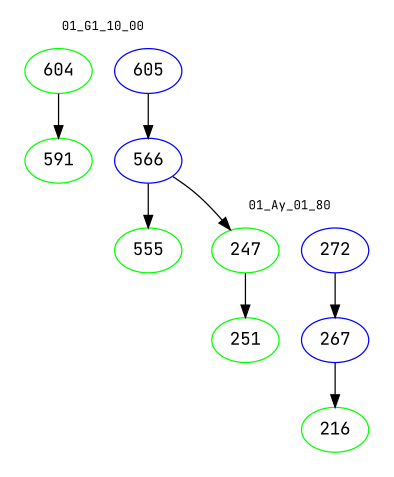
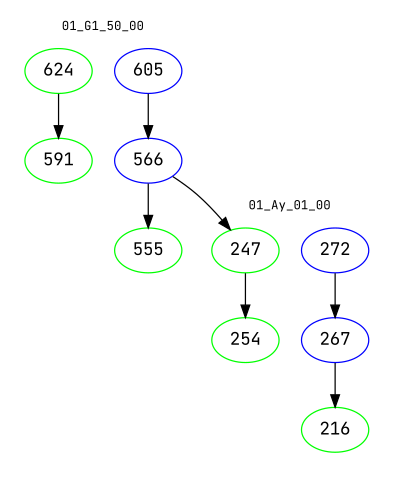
cluster "01_G1_10_00": label "01_G1_10_00" -> "01_G1_50_00"
node "604": label "604" -> "624"
cluster "01_Ay_01_80": label "01_Ay_01_80" -> "01_Ay_01_00"
node "251": label "251" -> "254"
